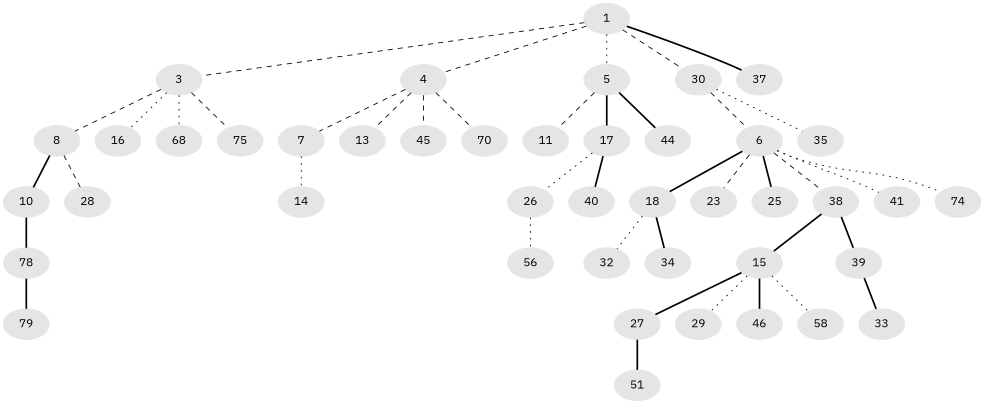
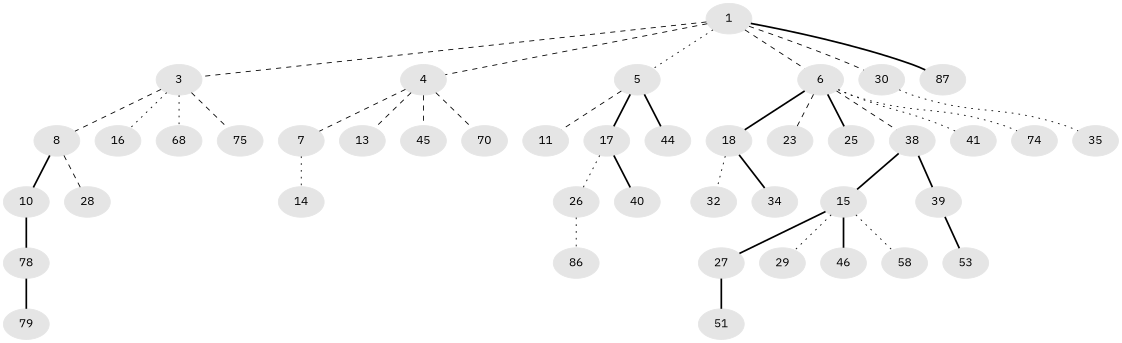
node "37": label "37" -> "87"
edge "30" -- "6": now "1" -- "6"
node "56": label "56" -> "86"
node "33": label "33" -> "53"
